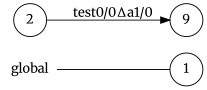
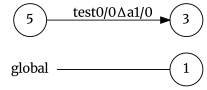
node "2": label "2" -> "5"
node "9": label "9" -> "3"
